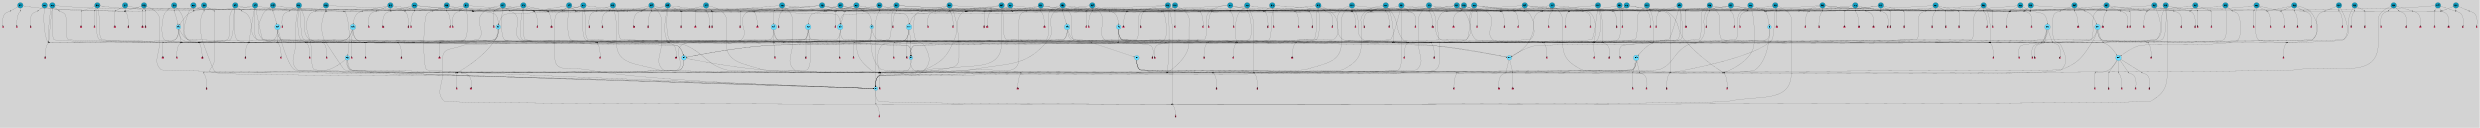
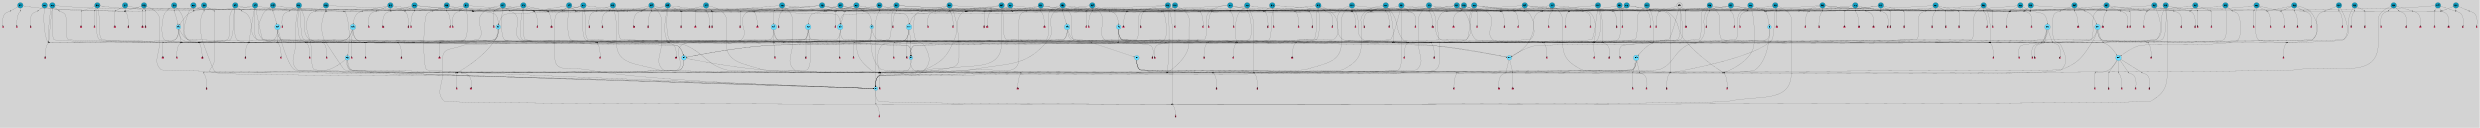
node "T290": fillcolor #1199bb -> #cccccc
